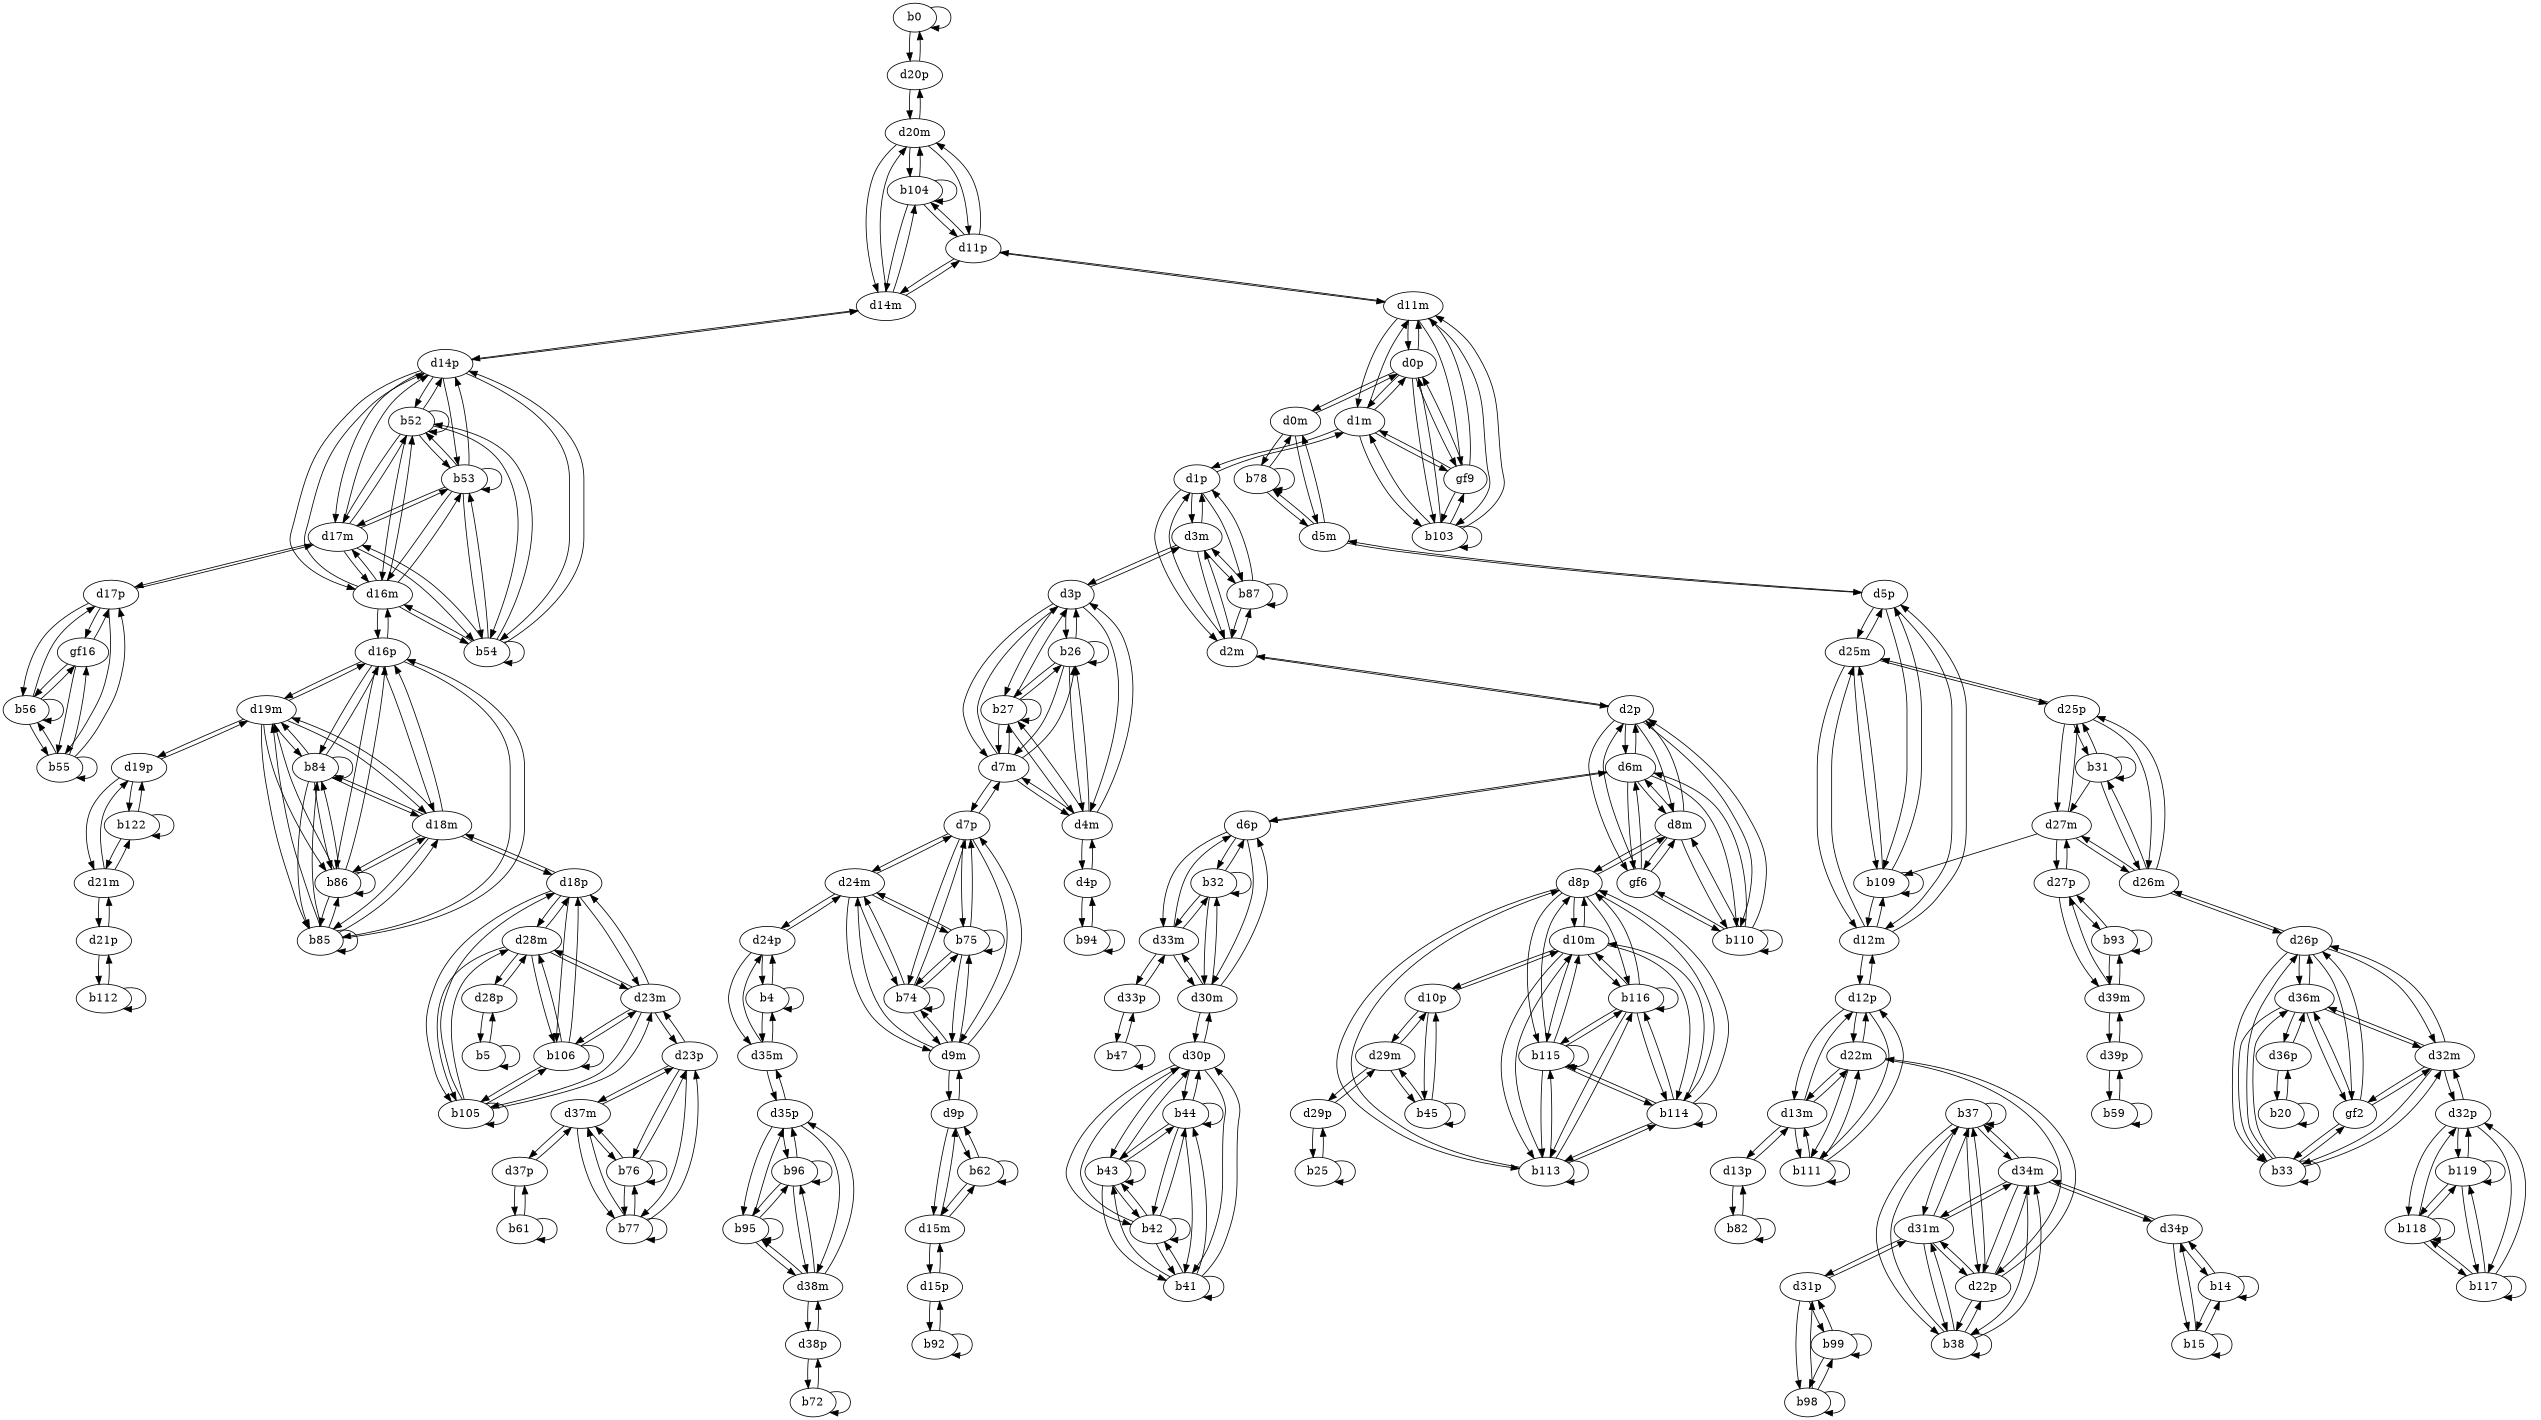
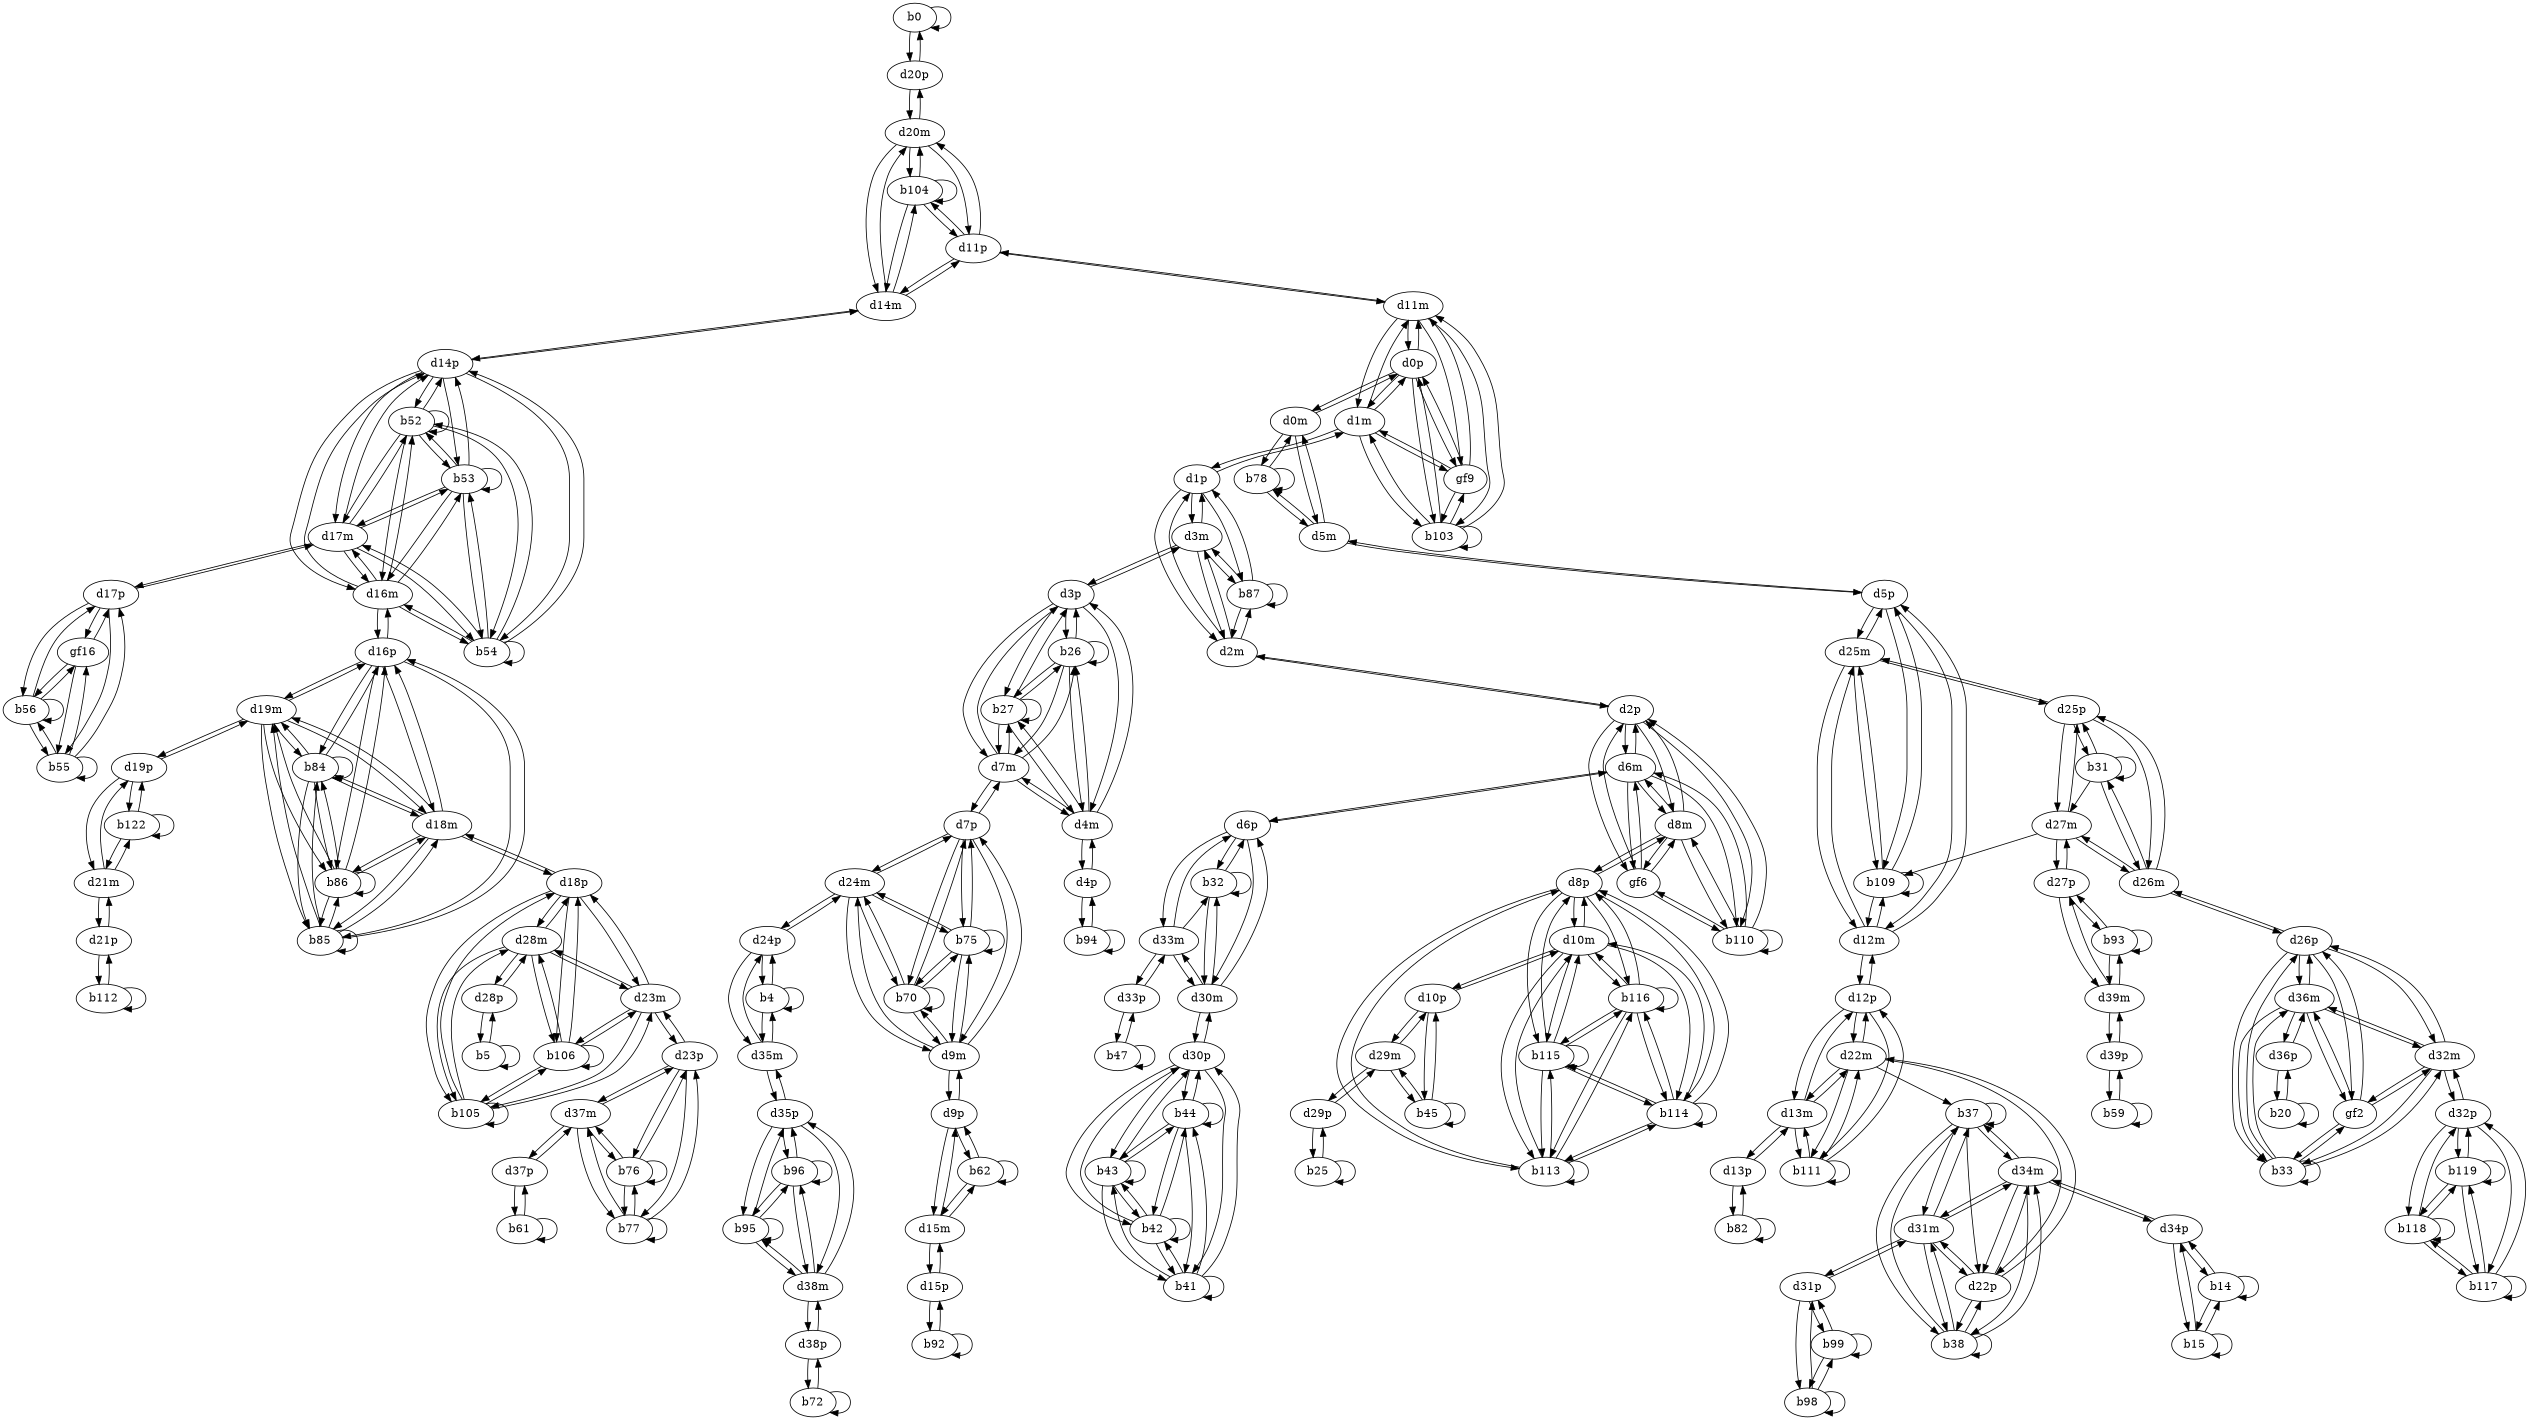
edge "b32" -> "d33m": removed
node "b74": label "b74" -> "b70"
edge "d22p" -> "b37": now "d22m" -> "b37"
